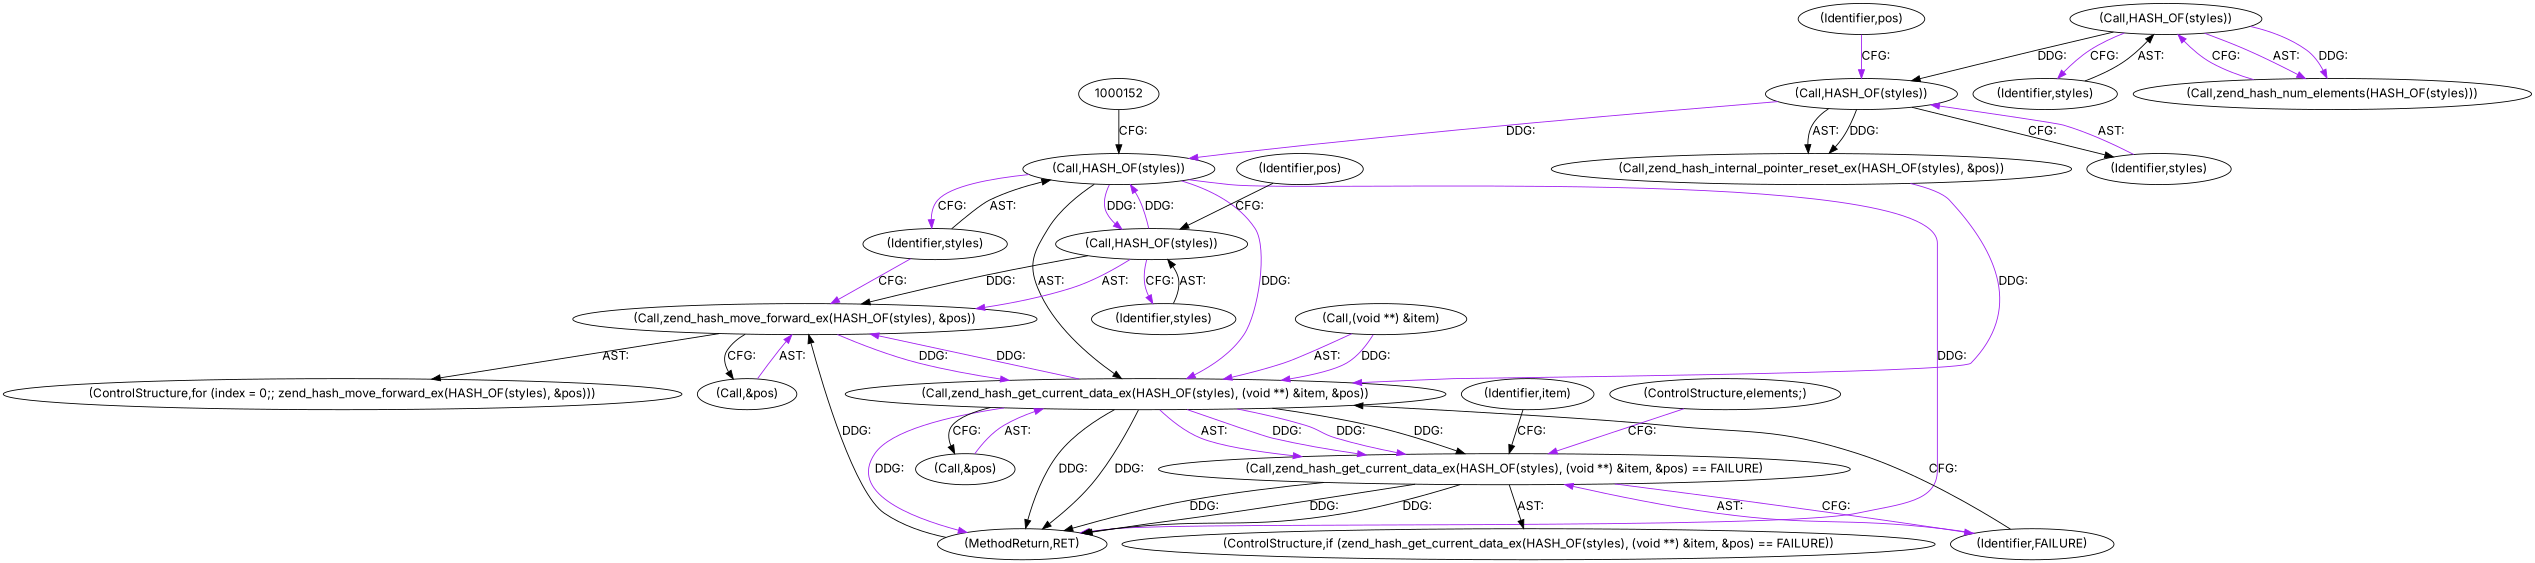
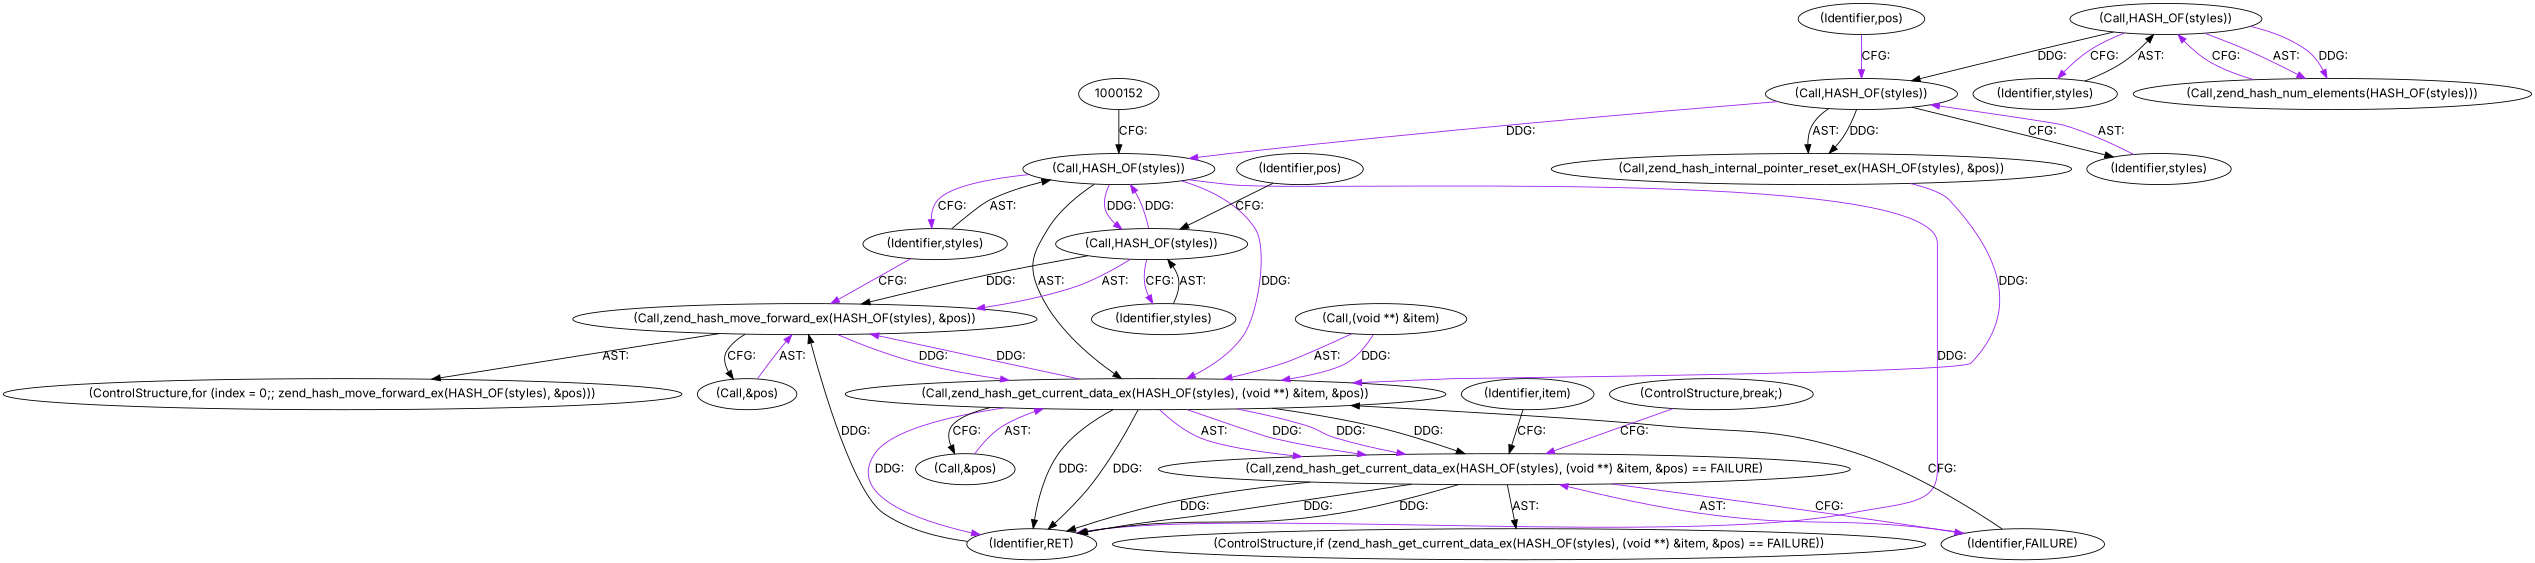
node "(ControlStructure,elements;)": label "(ControlStructure,elements;)" -> "(ControlStructure,break;)"
node "(MethodReturn,RET)": label "(MethodReturn,RET)" -> "(Identifier,RET)"
